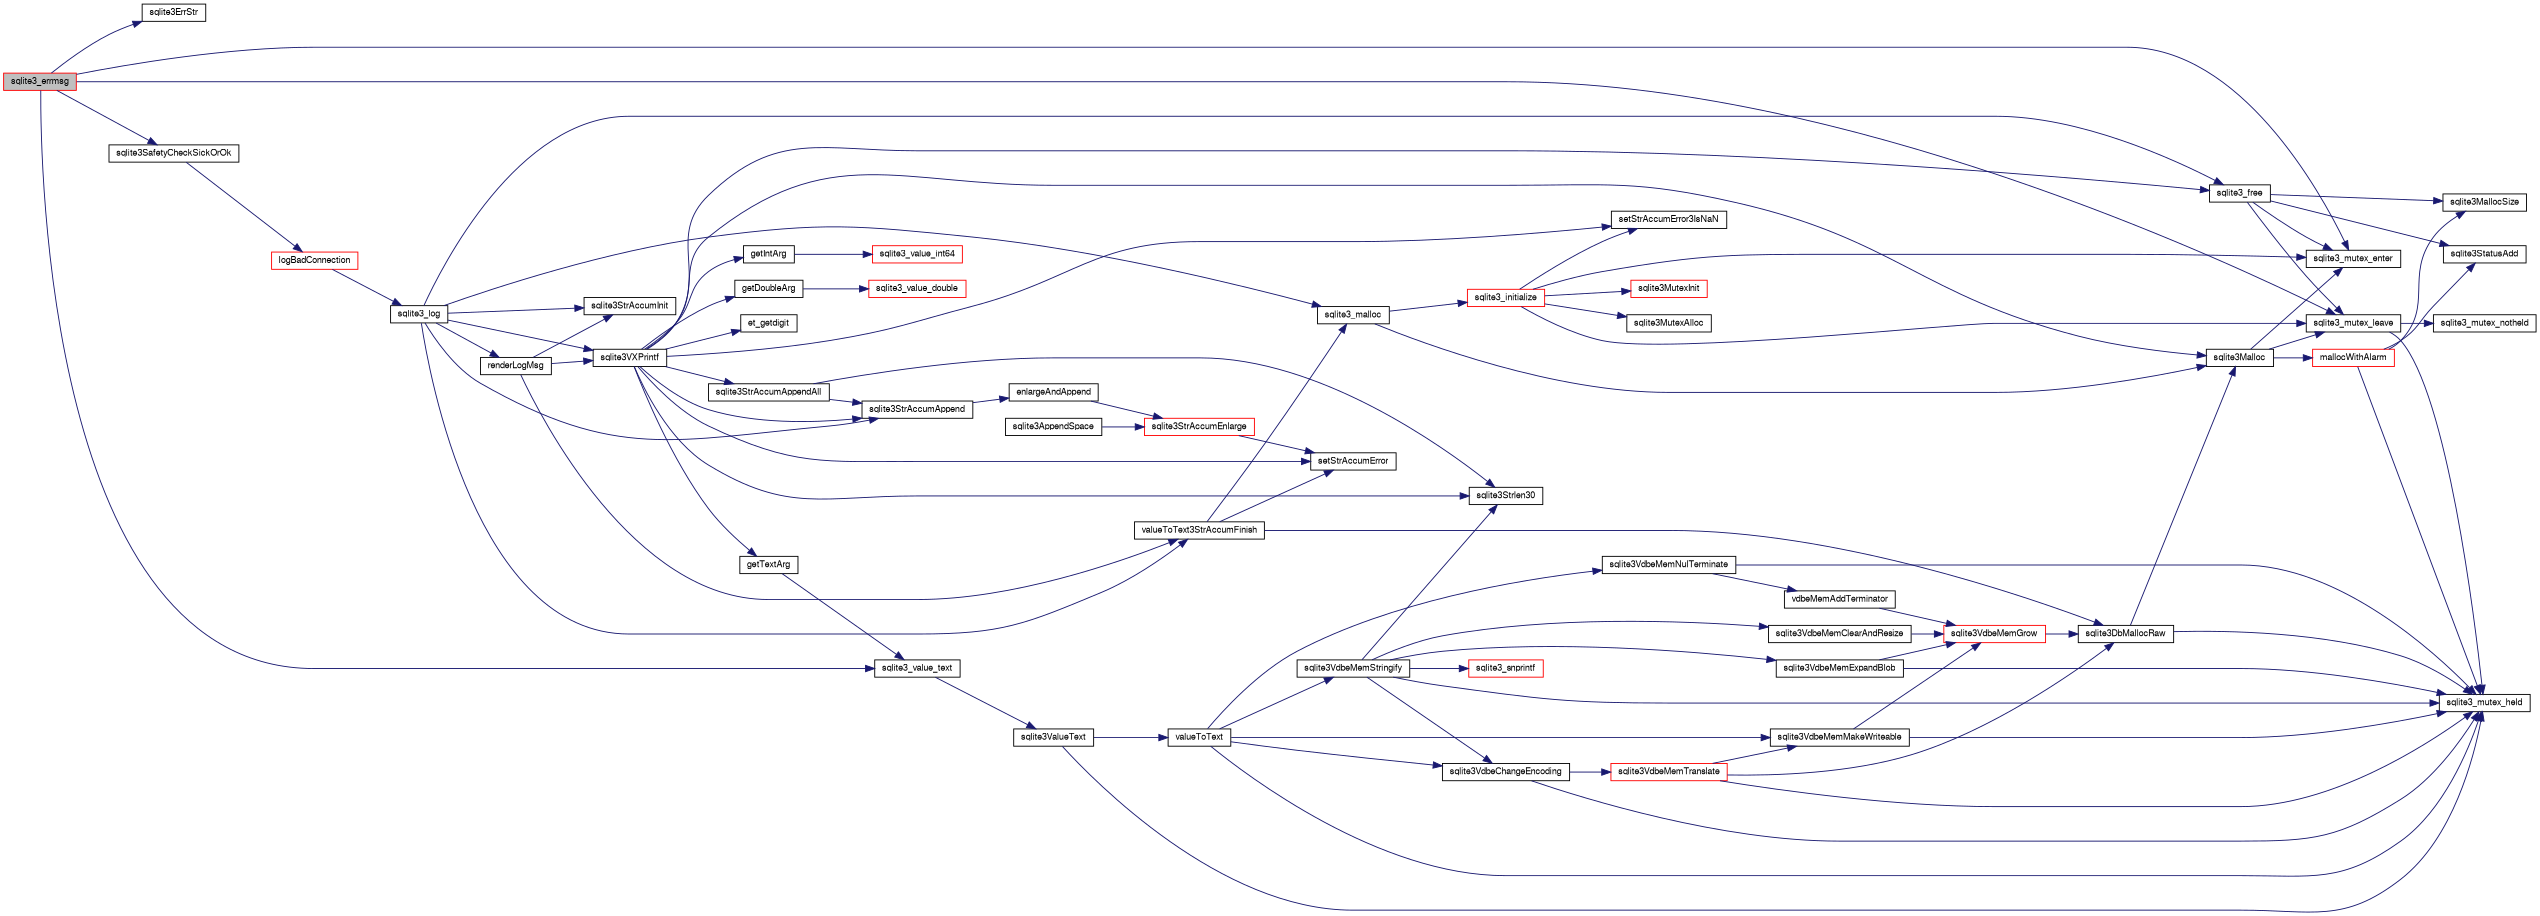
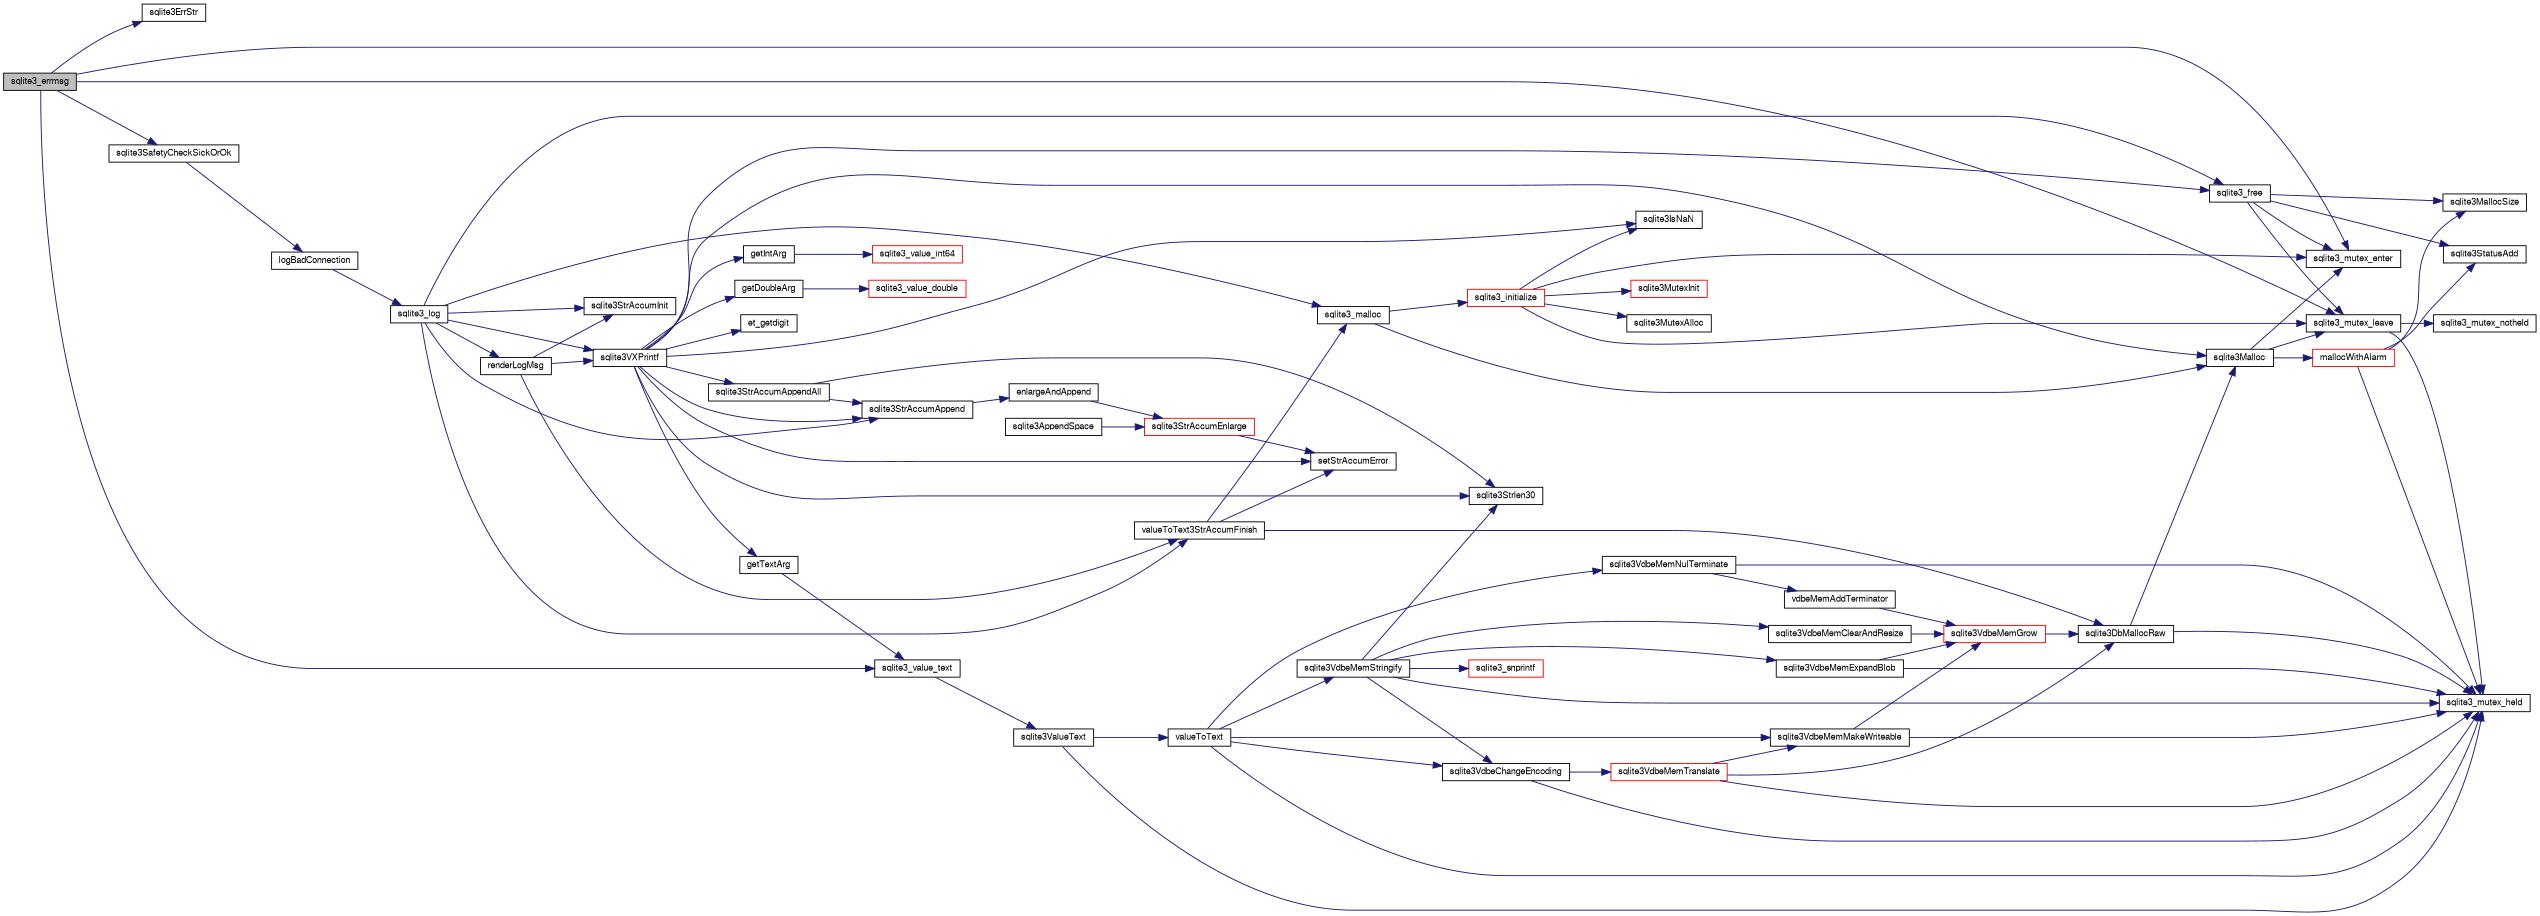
node "sqlite3_errmsg": color red -> black
node "setStrAccumError3IsNaN": label "setStrAccumError3IsNaN" -> "sqlite3IsNaN"
node "logBadConnection": color red -> black
